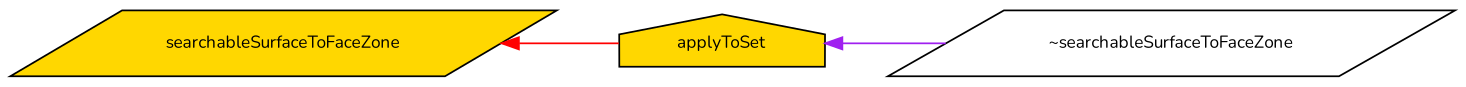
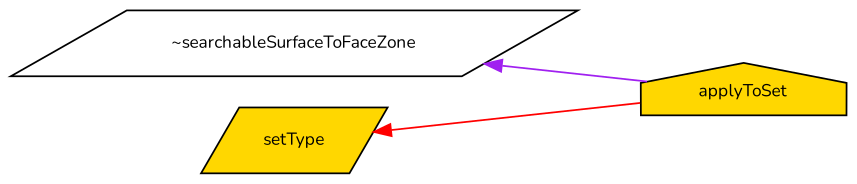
node "searchableSurfaceToFaceZone": label "searchableSurfaceToFaceZone" -> "setType"
edge "~searchableSurfaceToFaceZone" -> "applyToSet": reversed
